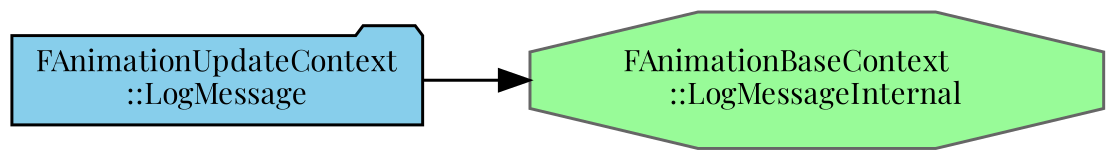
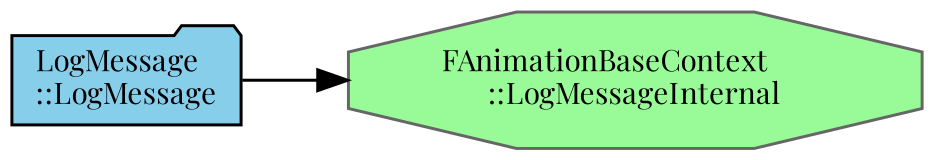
node "FAnimationUpdateContext ::LogMessage": label "FAnimationUpdateContext ::LogMessage" -> "LogMessage ::LogMessage"
